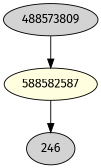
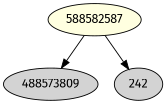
edge "488573809" -> "588582587": reversed
node "246": label "246" -> "242"
